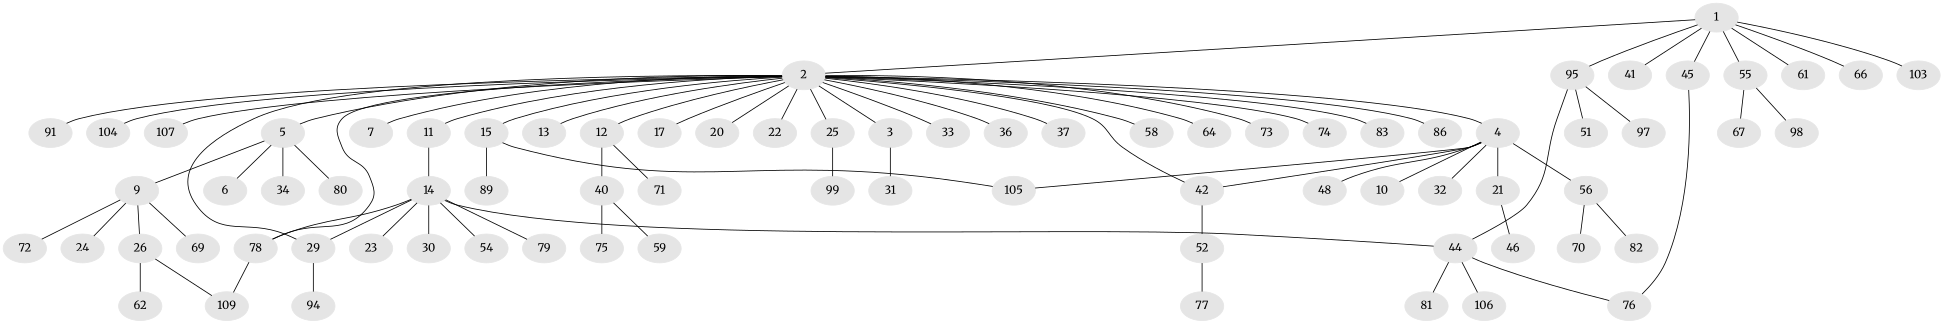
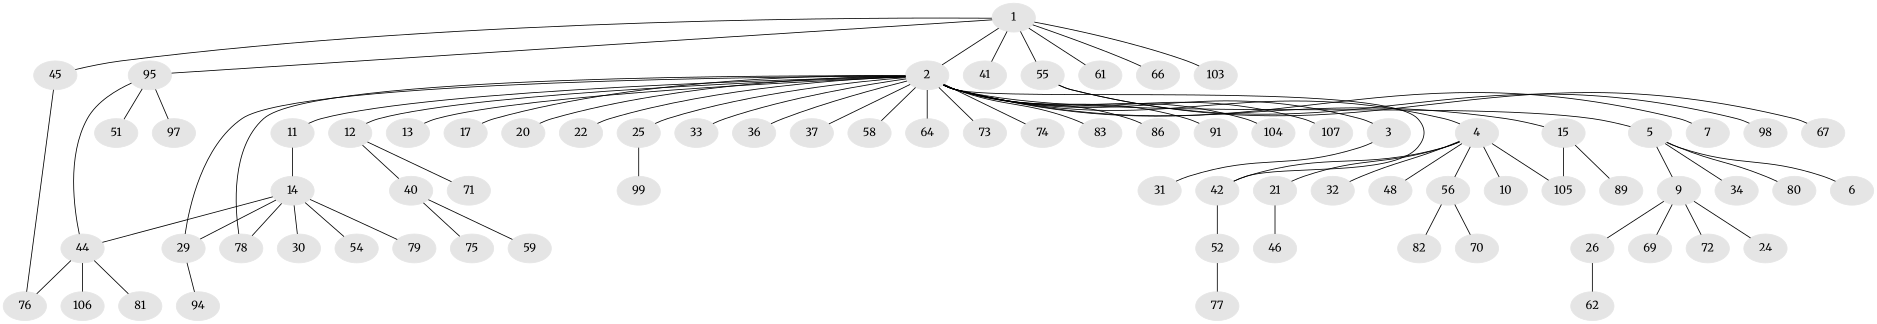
node "23": removed
node "109": removed
